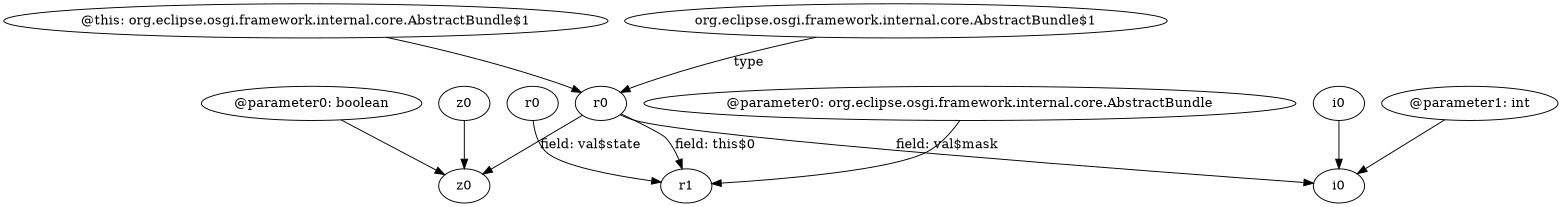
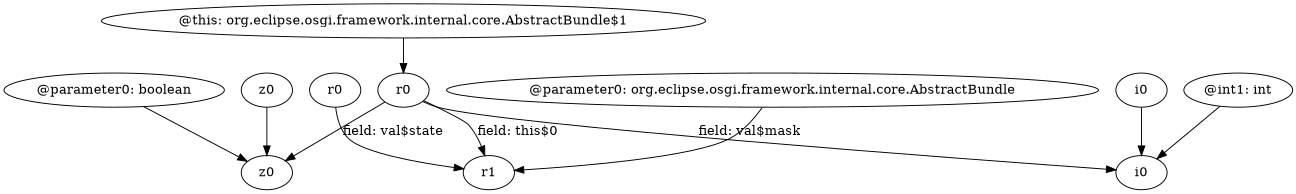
node "org.eclipse.osgi.framework.internal.core.AbstractBundle$1": removed
node "@parameter1: int": label "@parameter1: int" -> "@int1: int"
